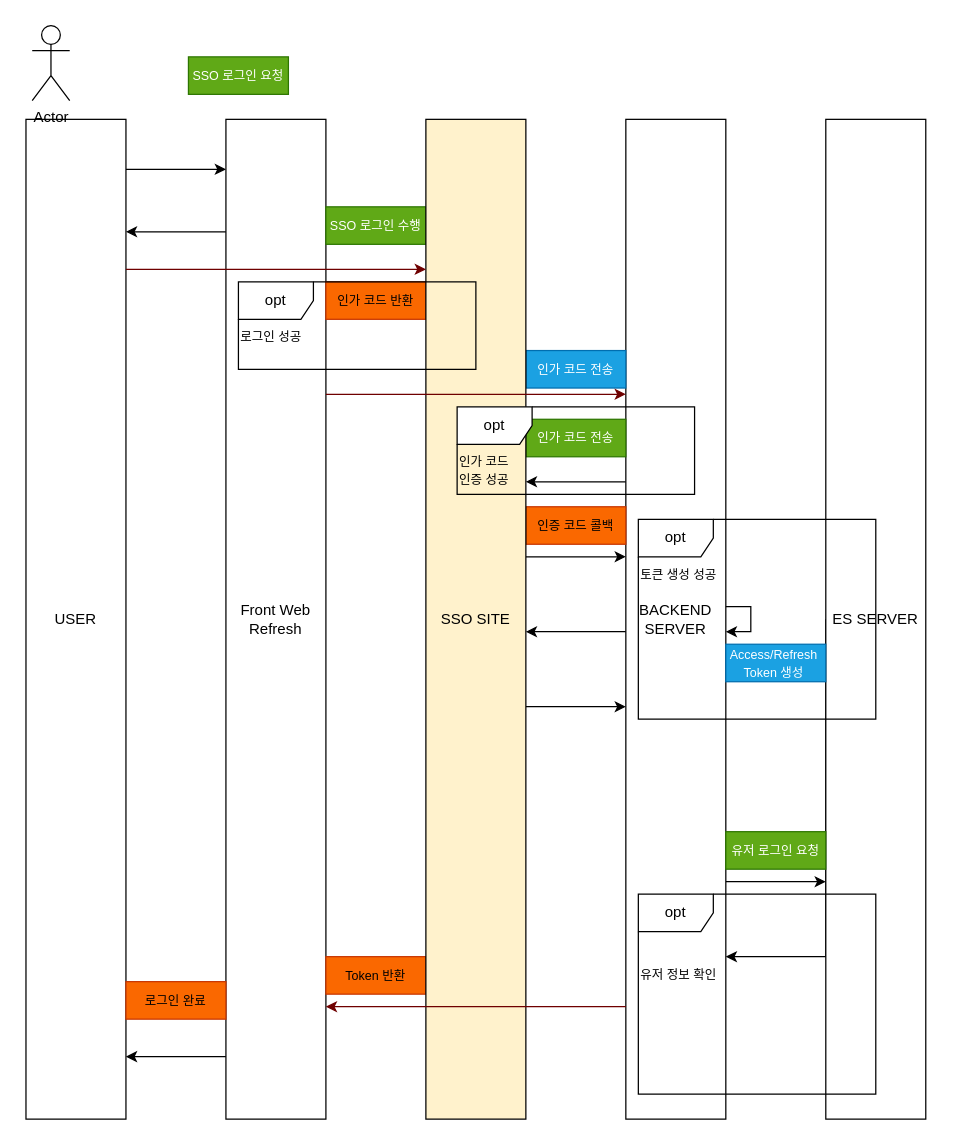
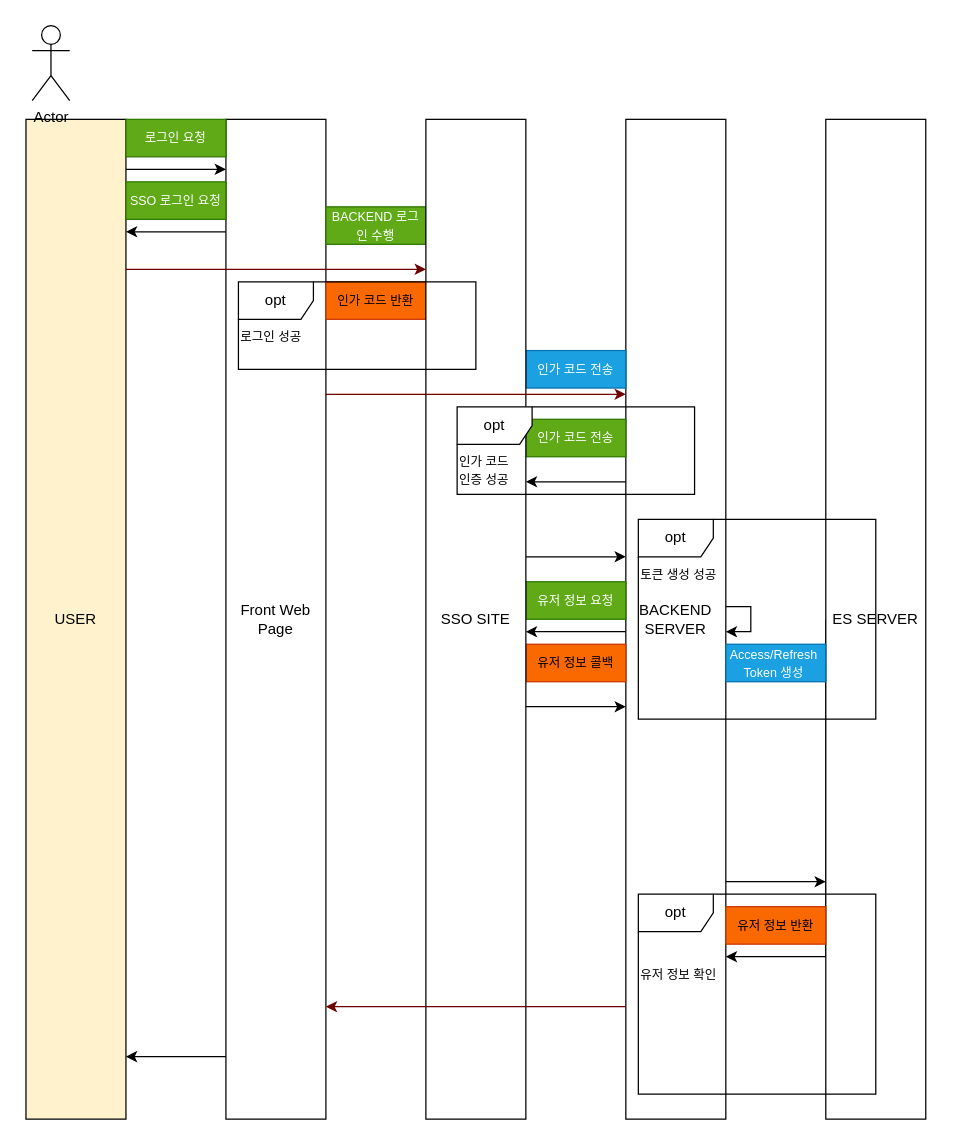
node "SSO 로그인 요청": moved (238, 76) -> (176, 201)
node "로그인 요청": added
node "SSO 로그인 수행": label "SSO 로그인 수행" -> "BACKEND 로그인 수행"
node "인증 코드 콜백": removed
node "유저 정보 요청": added
node "USER": fillcolor #ffffff -> #fff2cc
node "Front Web Refresh": label "Front Web Refresh" -> "Front Web Page"
node "SSO SITE": fillcolor #fff2cc -> #ffffff
node "유저 정보 콜백": added
node "유저 로그인 요청": removed
node "유저 정보 반환": added
node "Token 반환": removed
node "로그인 완료": removed
